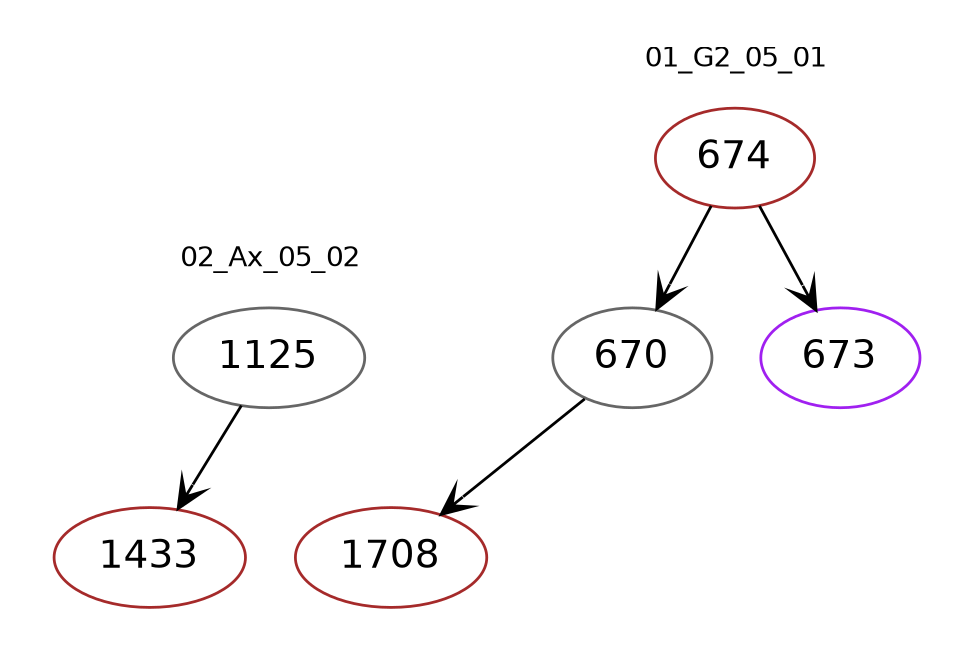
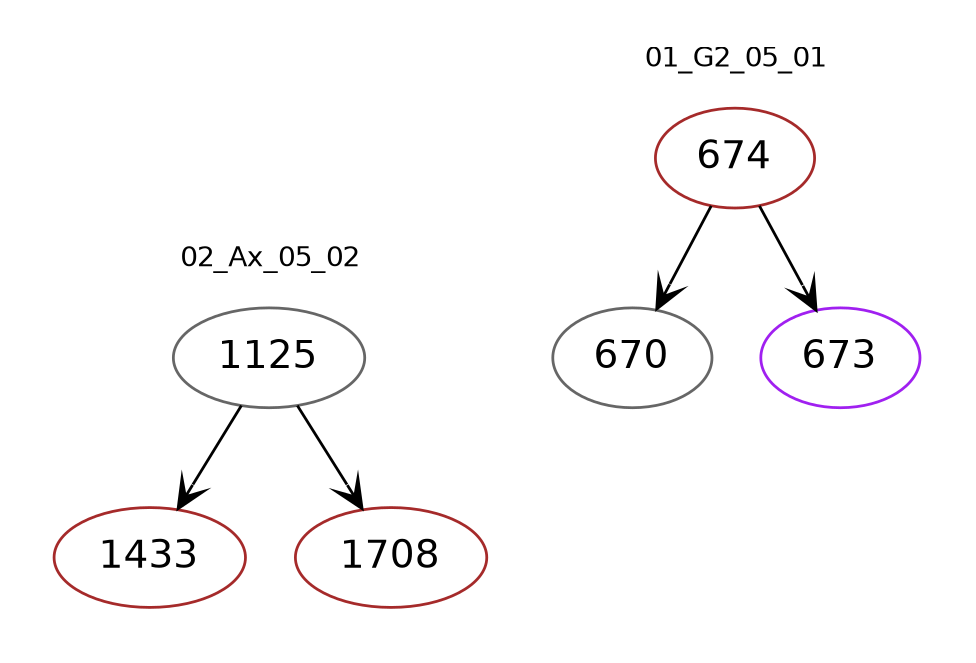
edge "670" -> "1708": now "1125" -> "1708"
